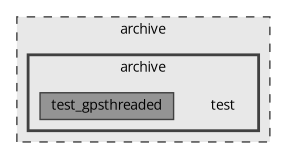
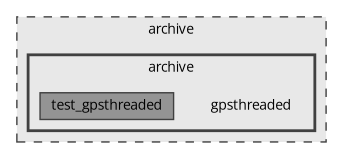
node "test": label "test" -> "gpsthreaded"
